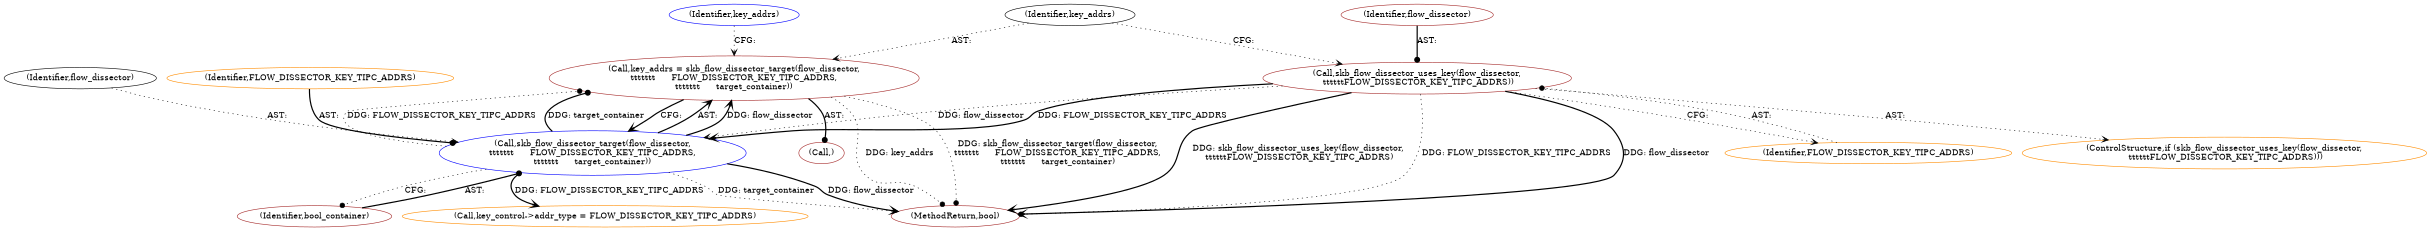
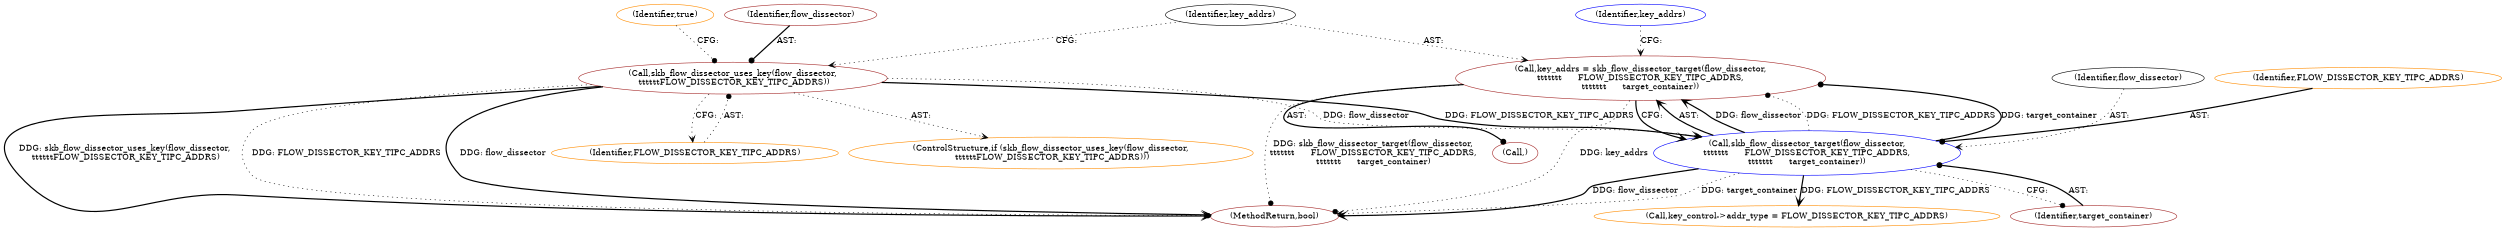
node "(Identifier,true)": added
node "(Identifier,bool_container)": label "(Identifier,bool_container)" -> "(Identifier,target_container)"
